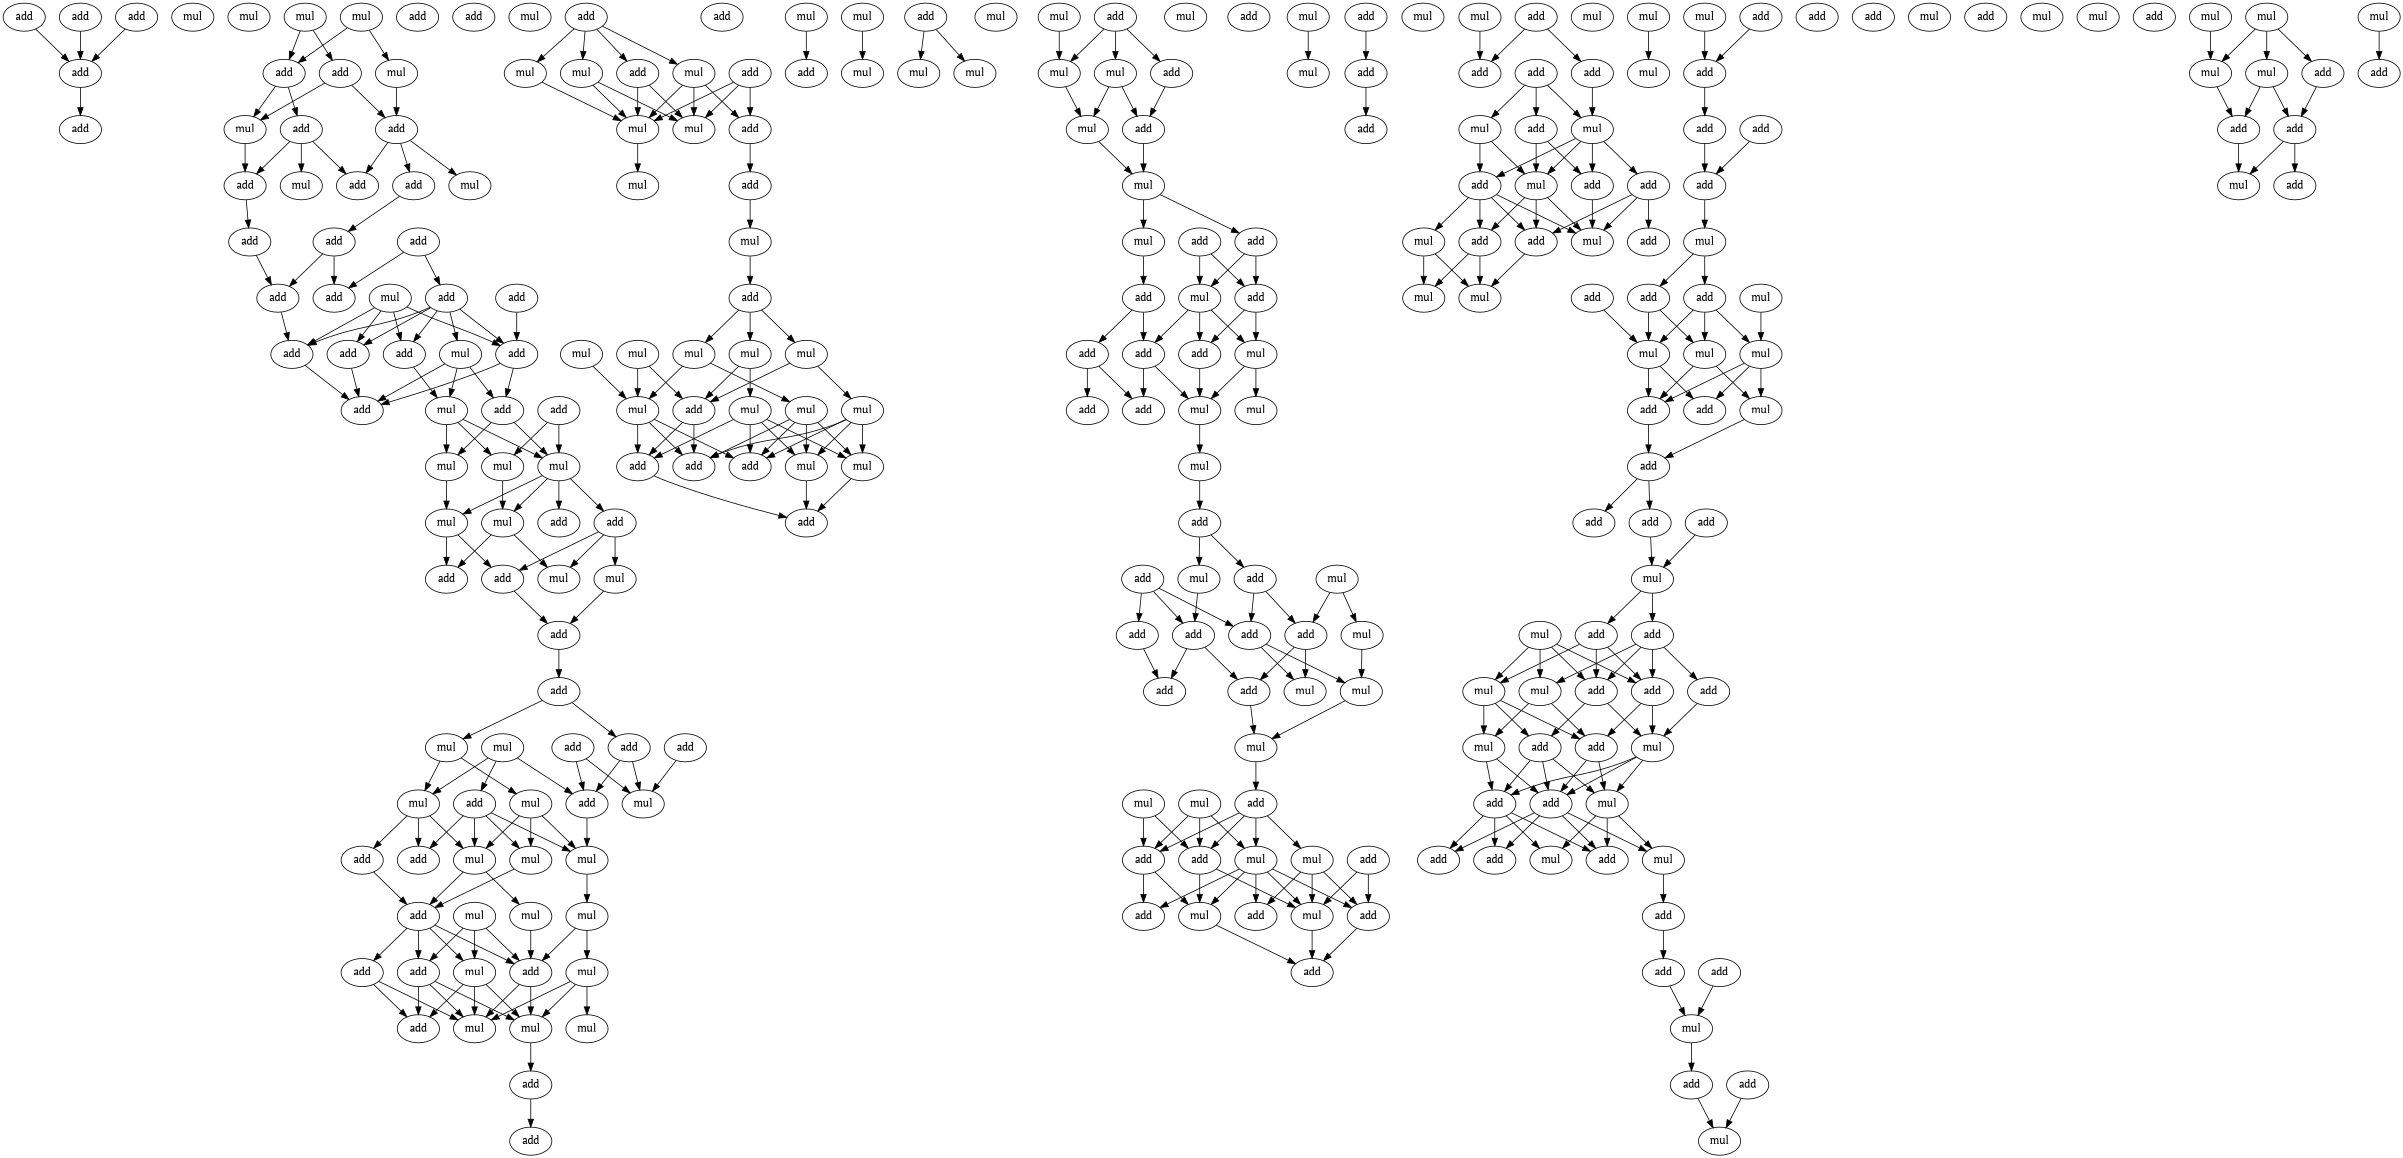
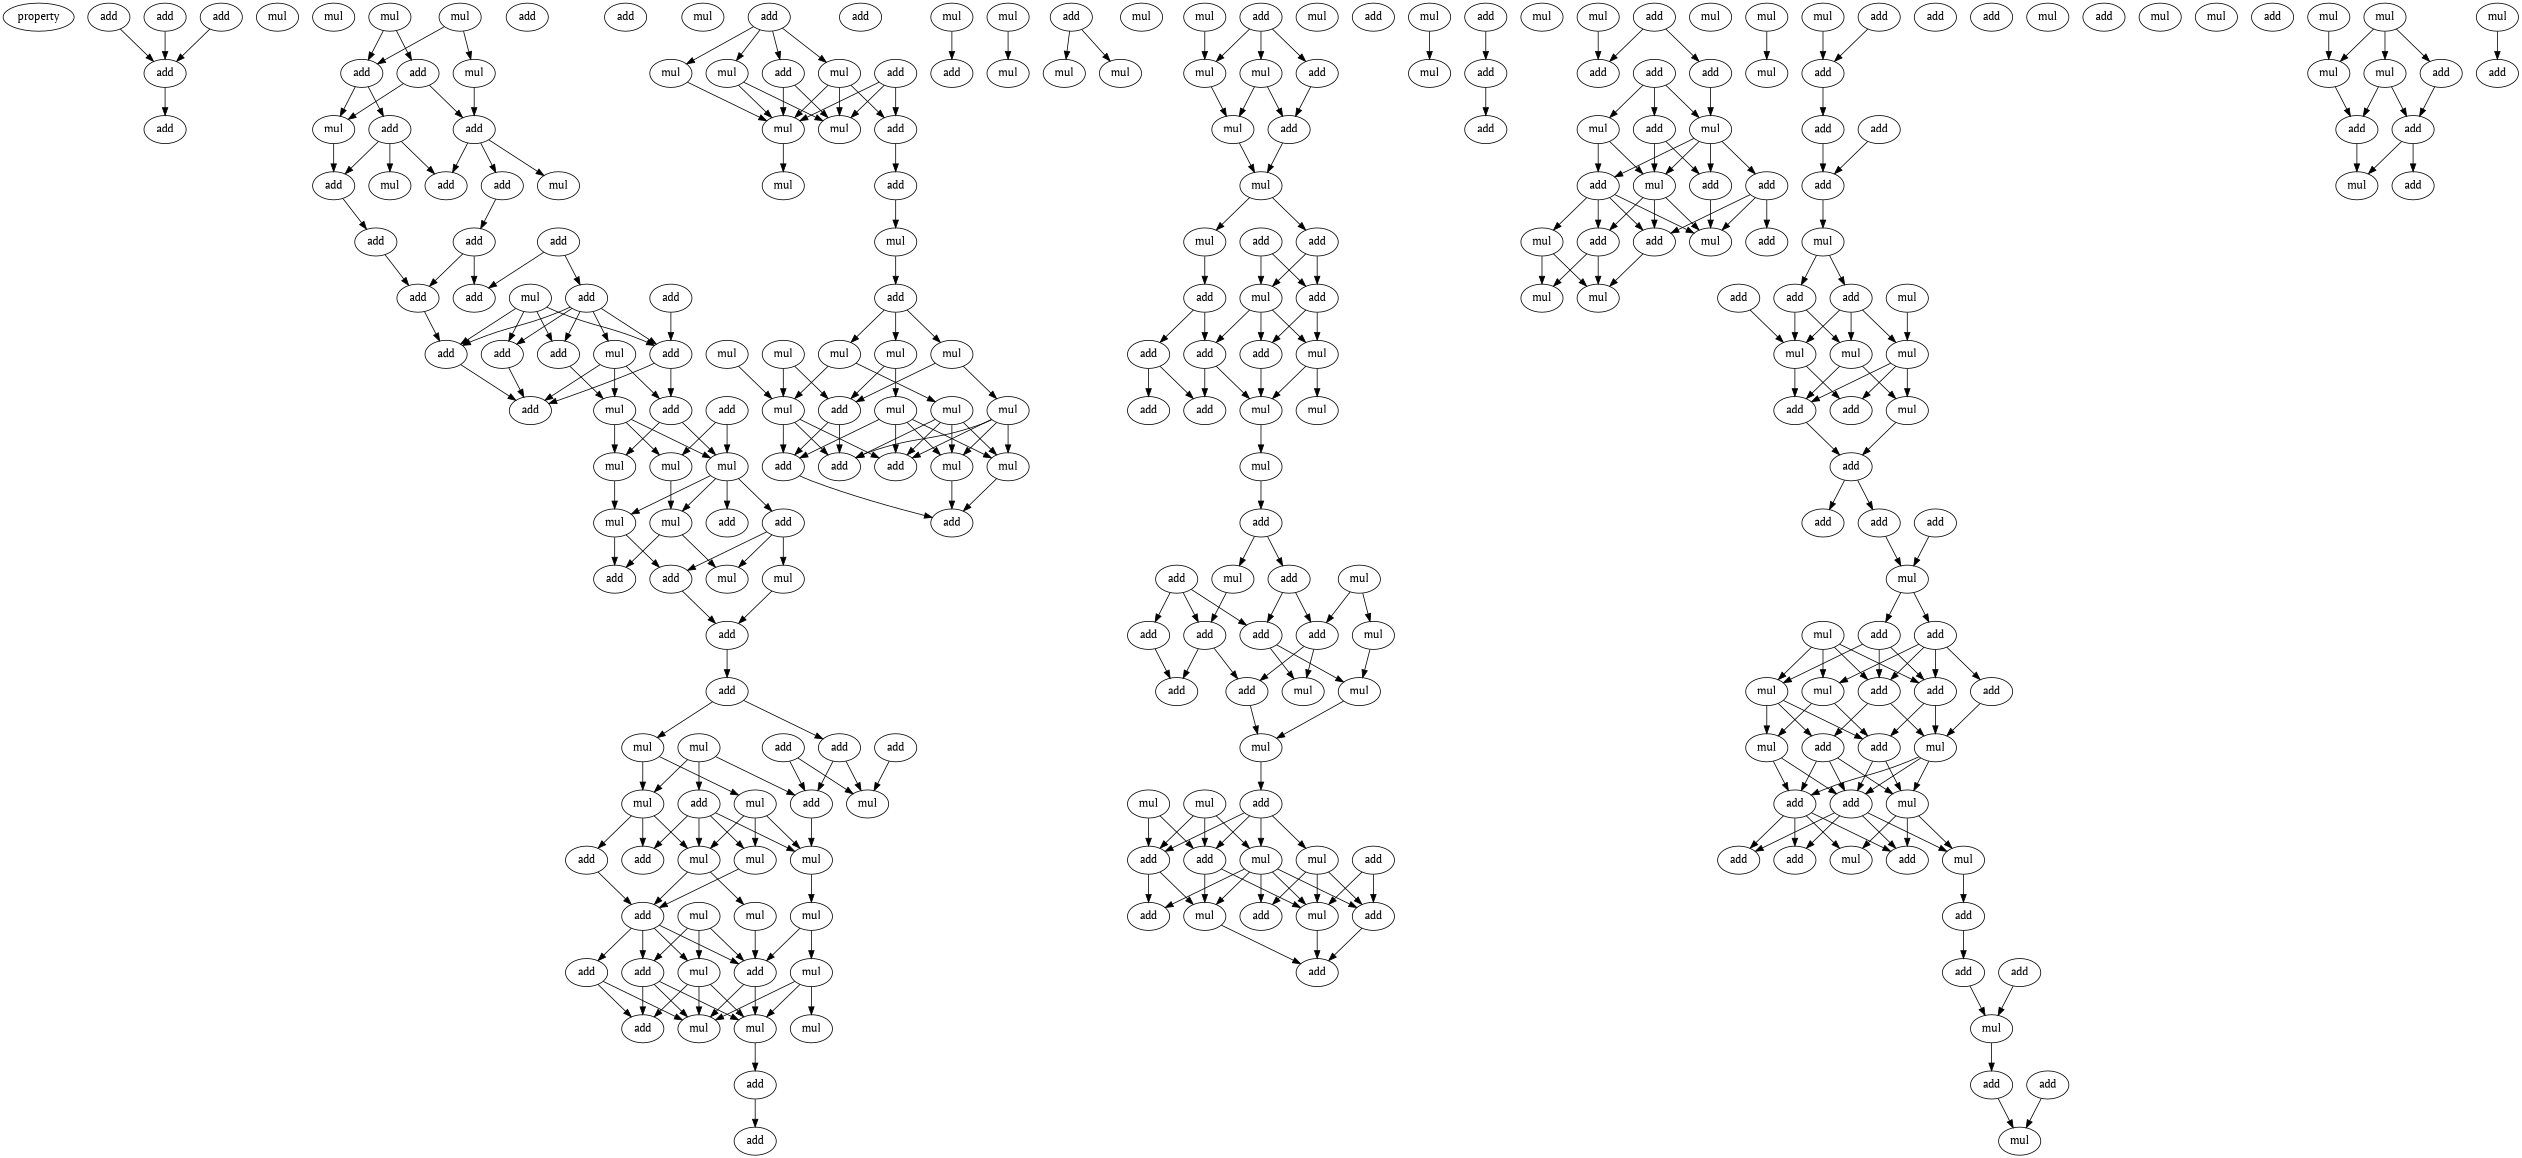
node "property": added
